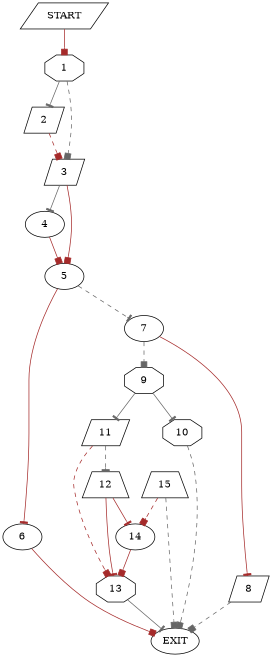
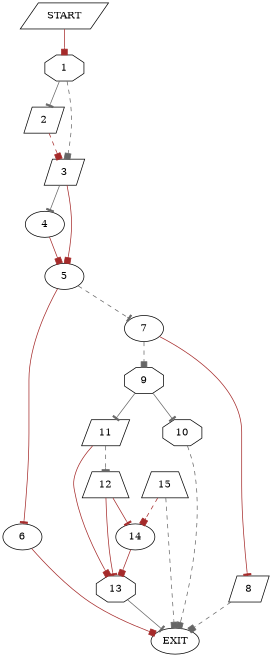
edge "11" -> "13": style dashed -> solid
